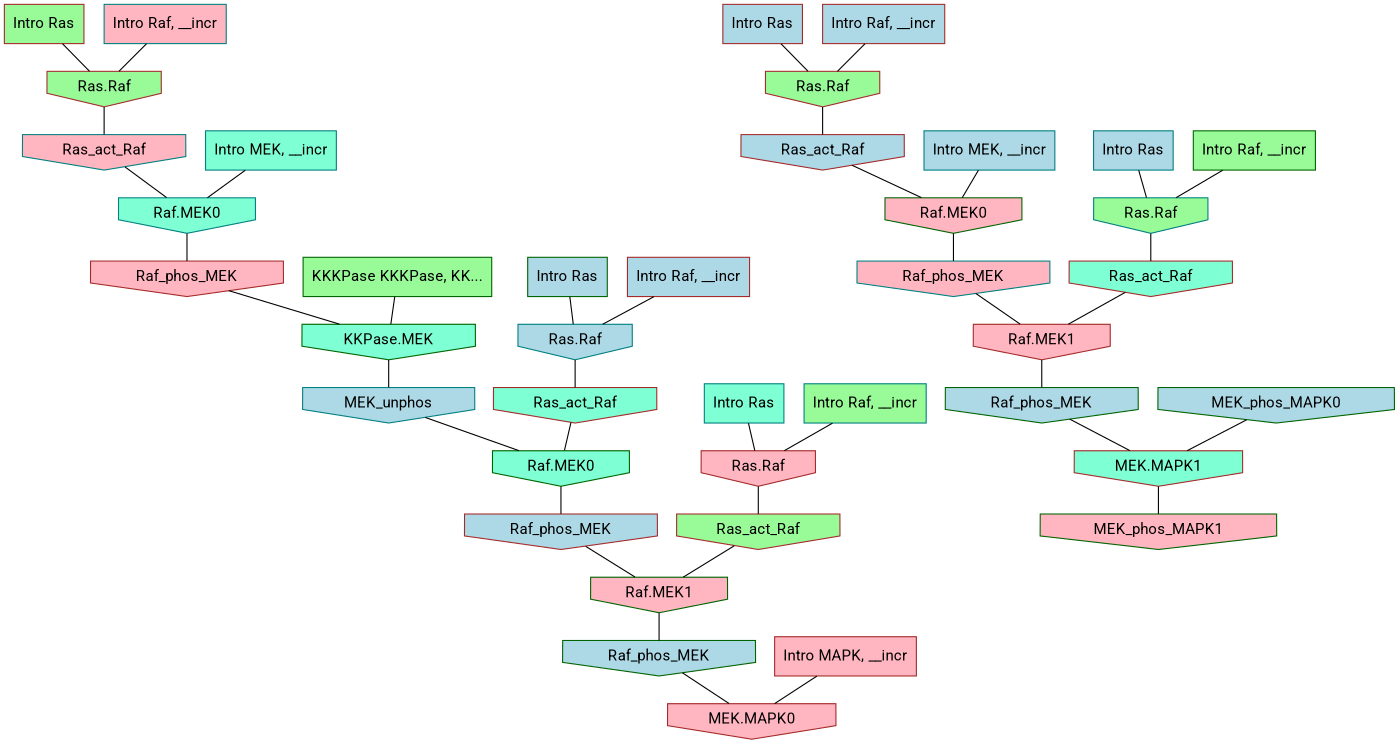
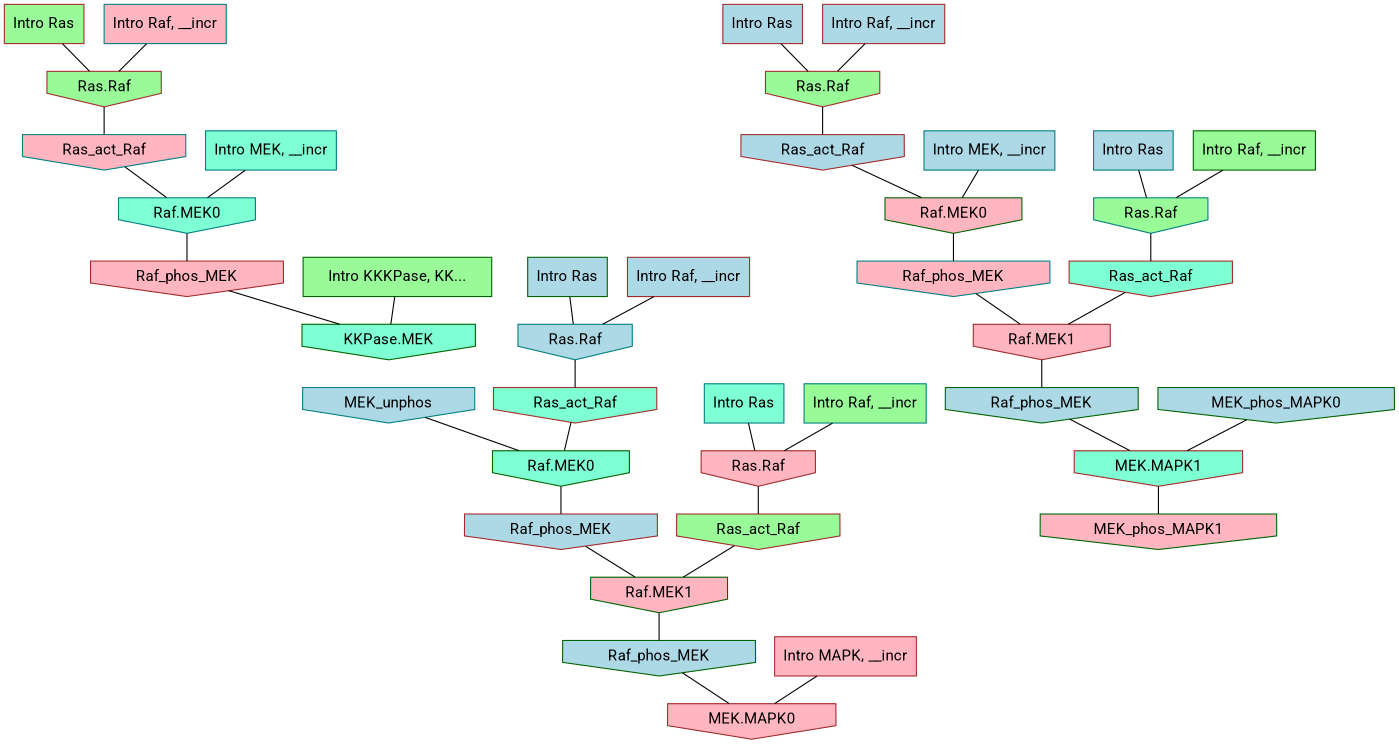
node "KKKPase KKKPase, KK...": label "KKKPase KKKPase, KK..." -> "Intro KKKPase, KK..."
edge "KKPase.MEK" -- "MEK_unphos": removed
